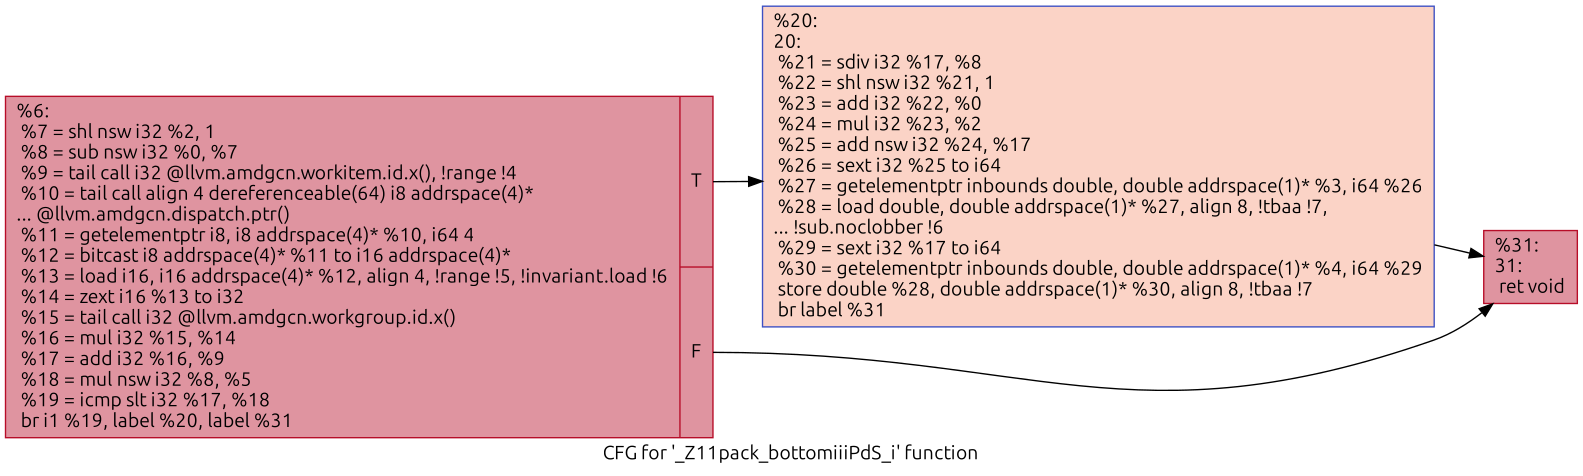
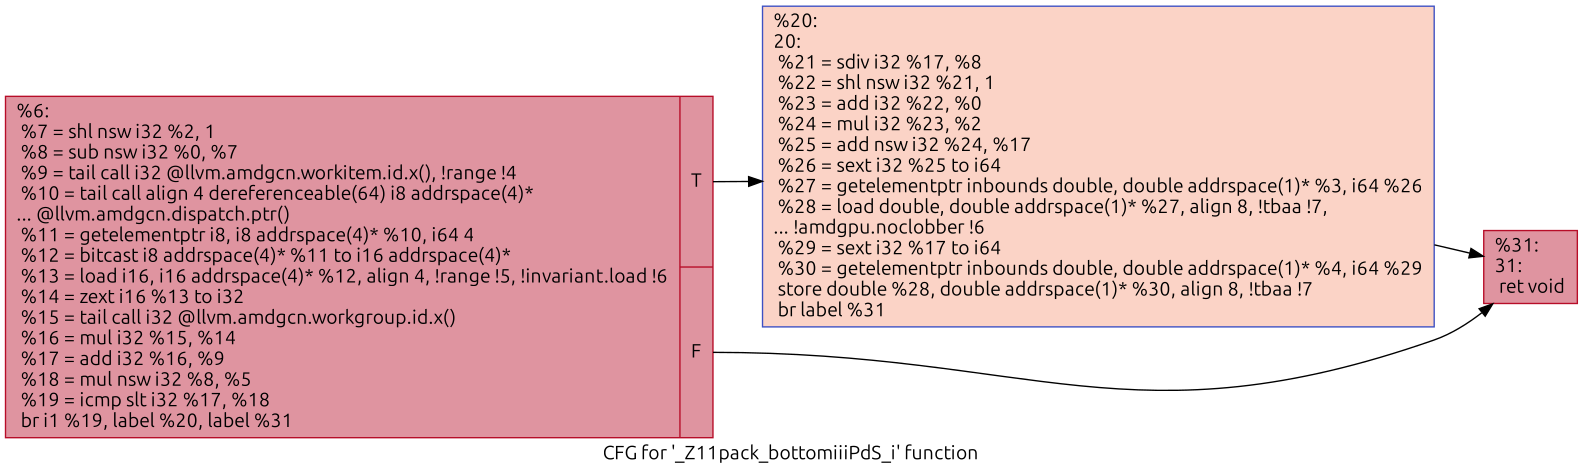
node "%20:": text "... !sub.noclobber !6" -> "... !amdgpu.noclobber !6"
